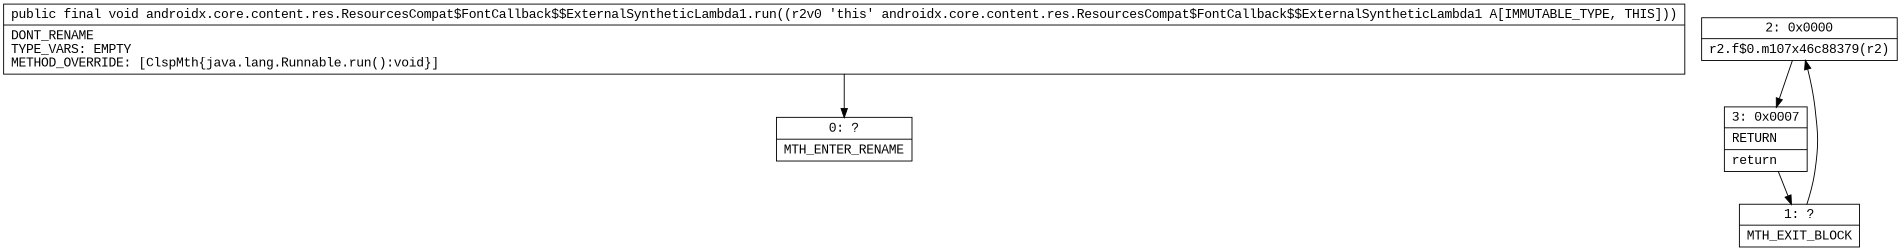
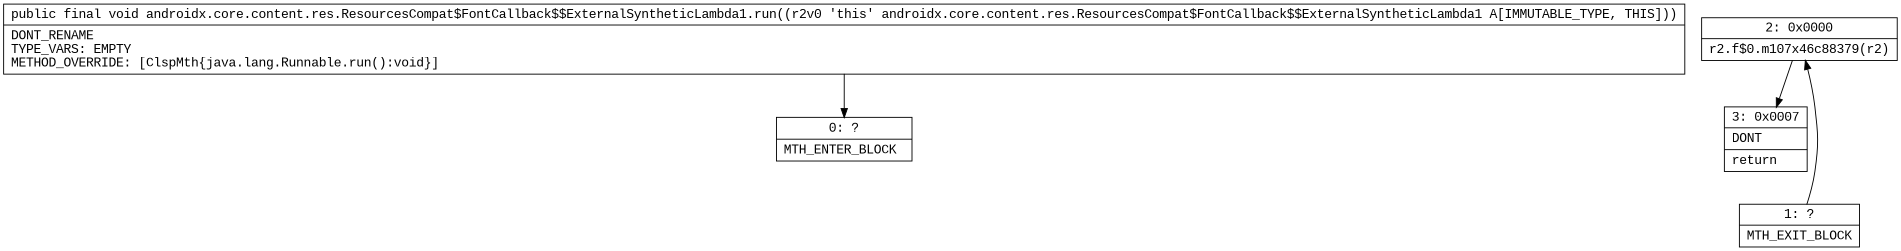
node "3: 0x0007": text "RETURN" -> "DONT"
node "0: ?": text "MTH_ENTER_RENAME" -> "MTH_ENTER_BLOCK"
edge "3: 0x0007" -> "1: ?": removed
